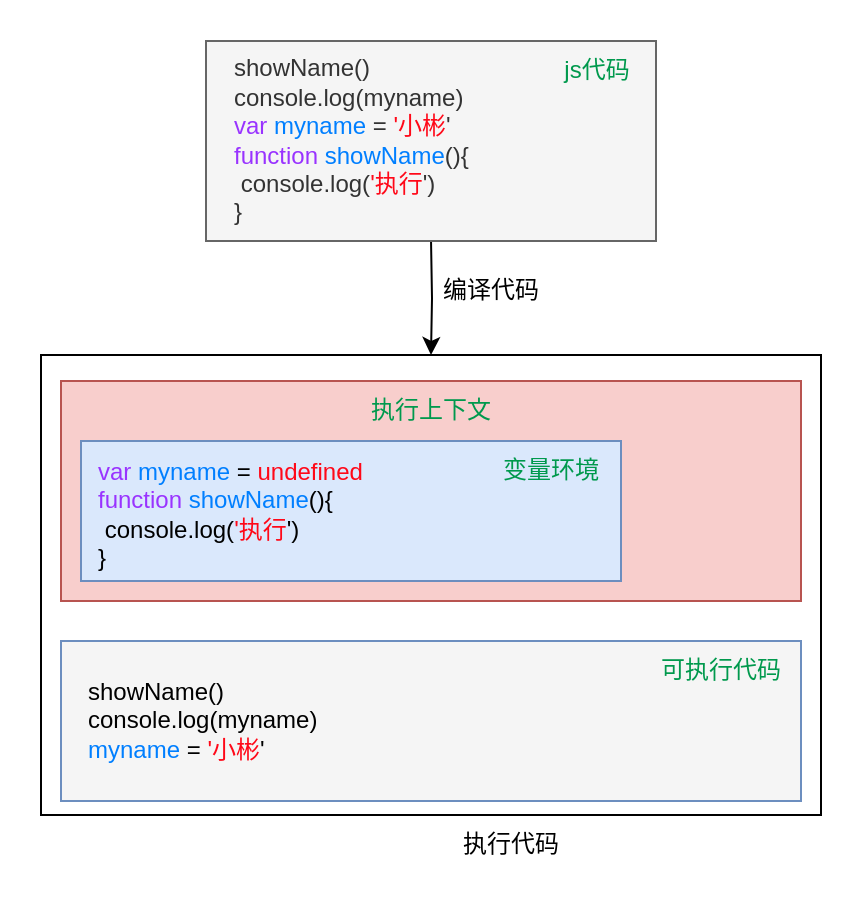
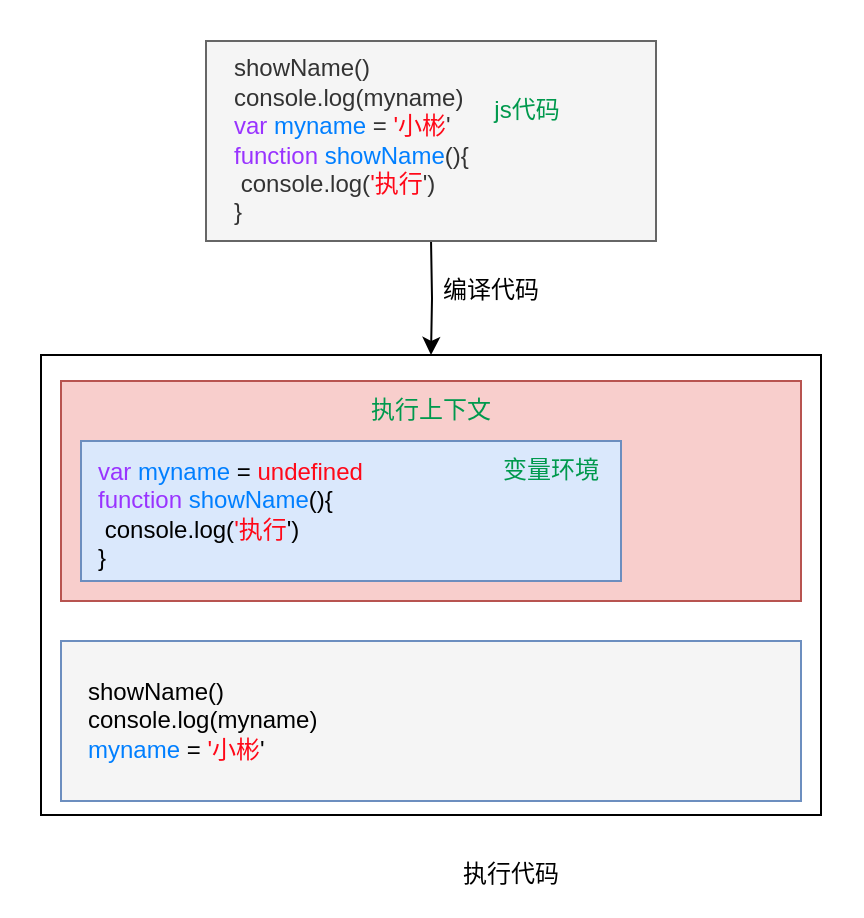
node "js代码": moved (596, 71) -> (526, 111)
node "可执行代码": removed
node "执行代码": moved (511, 845) -> (511, 875)
